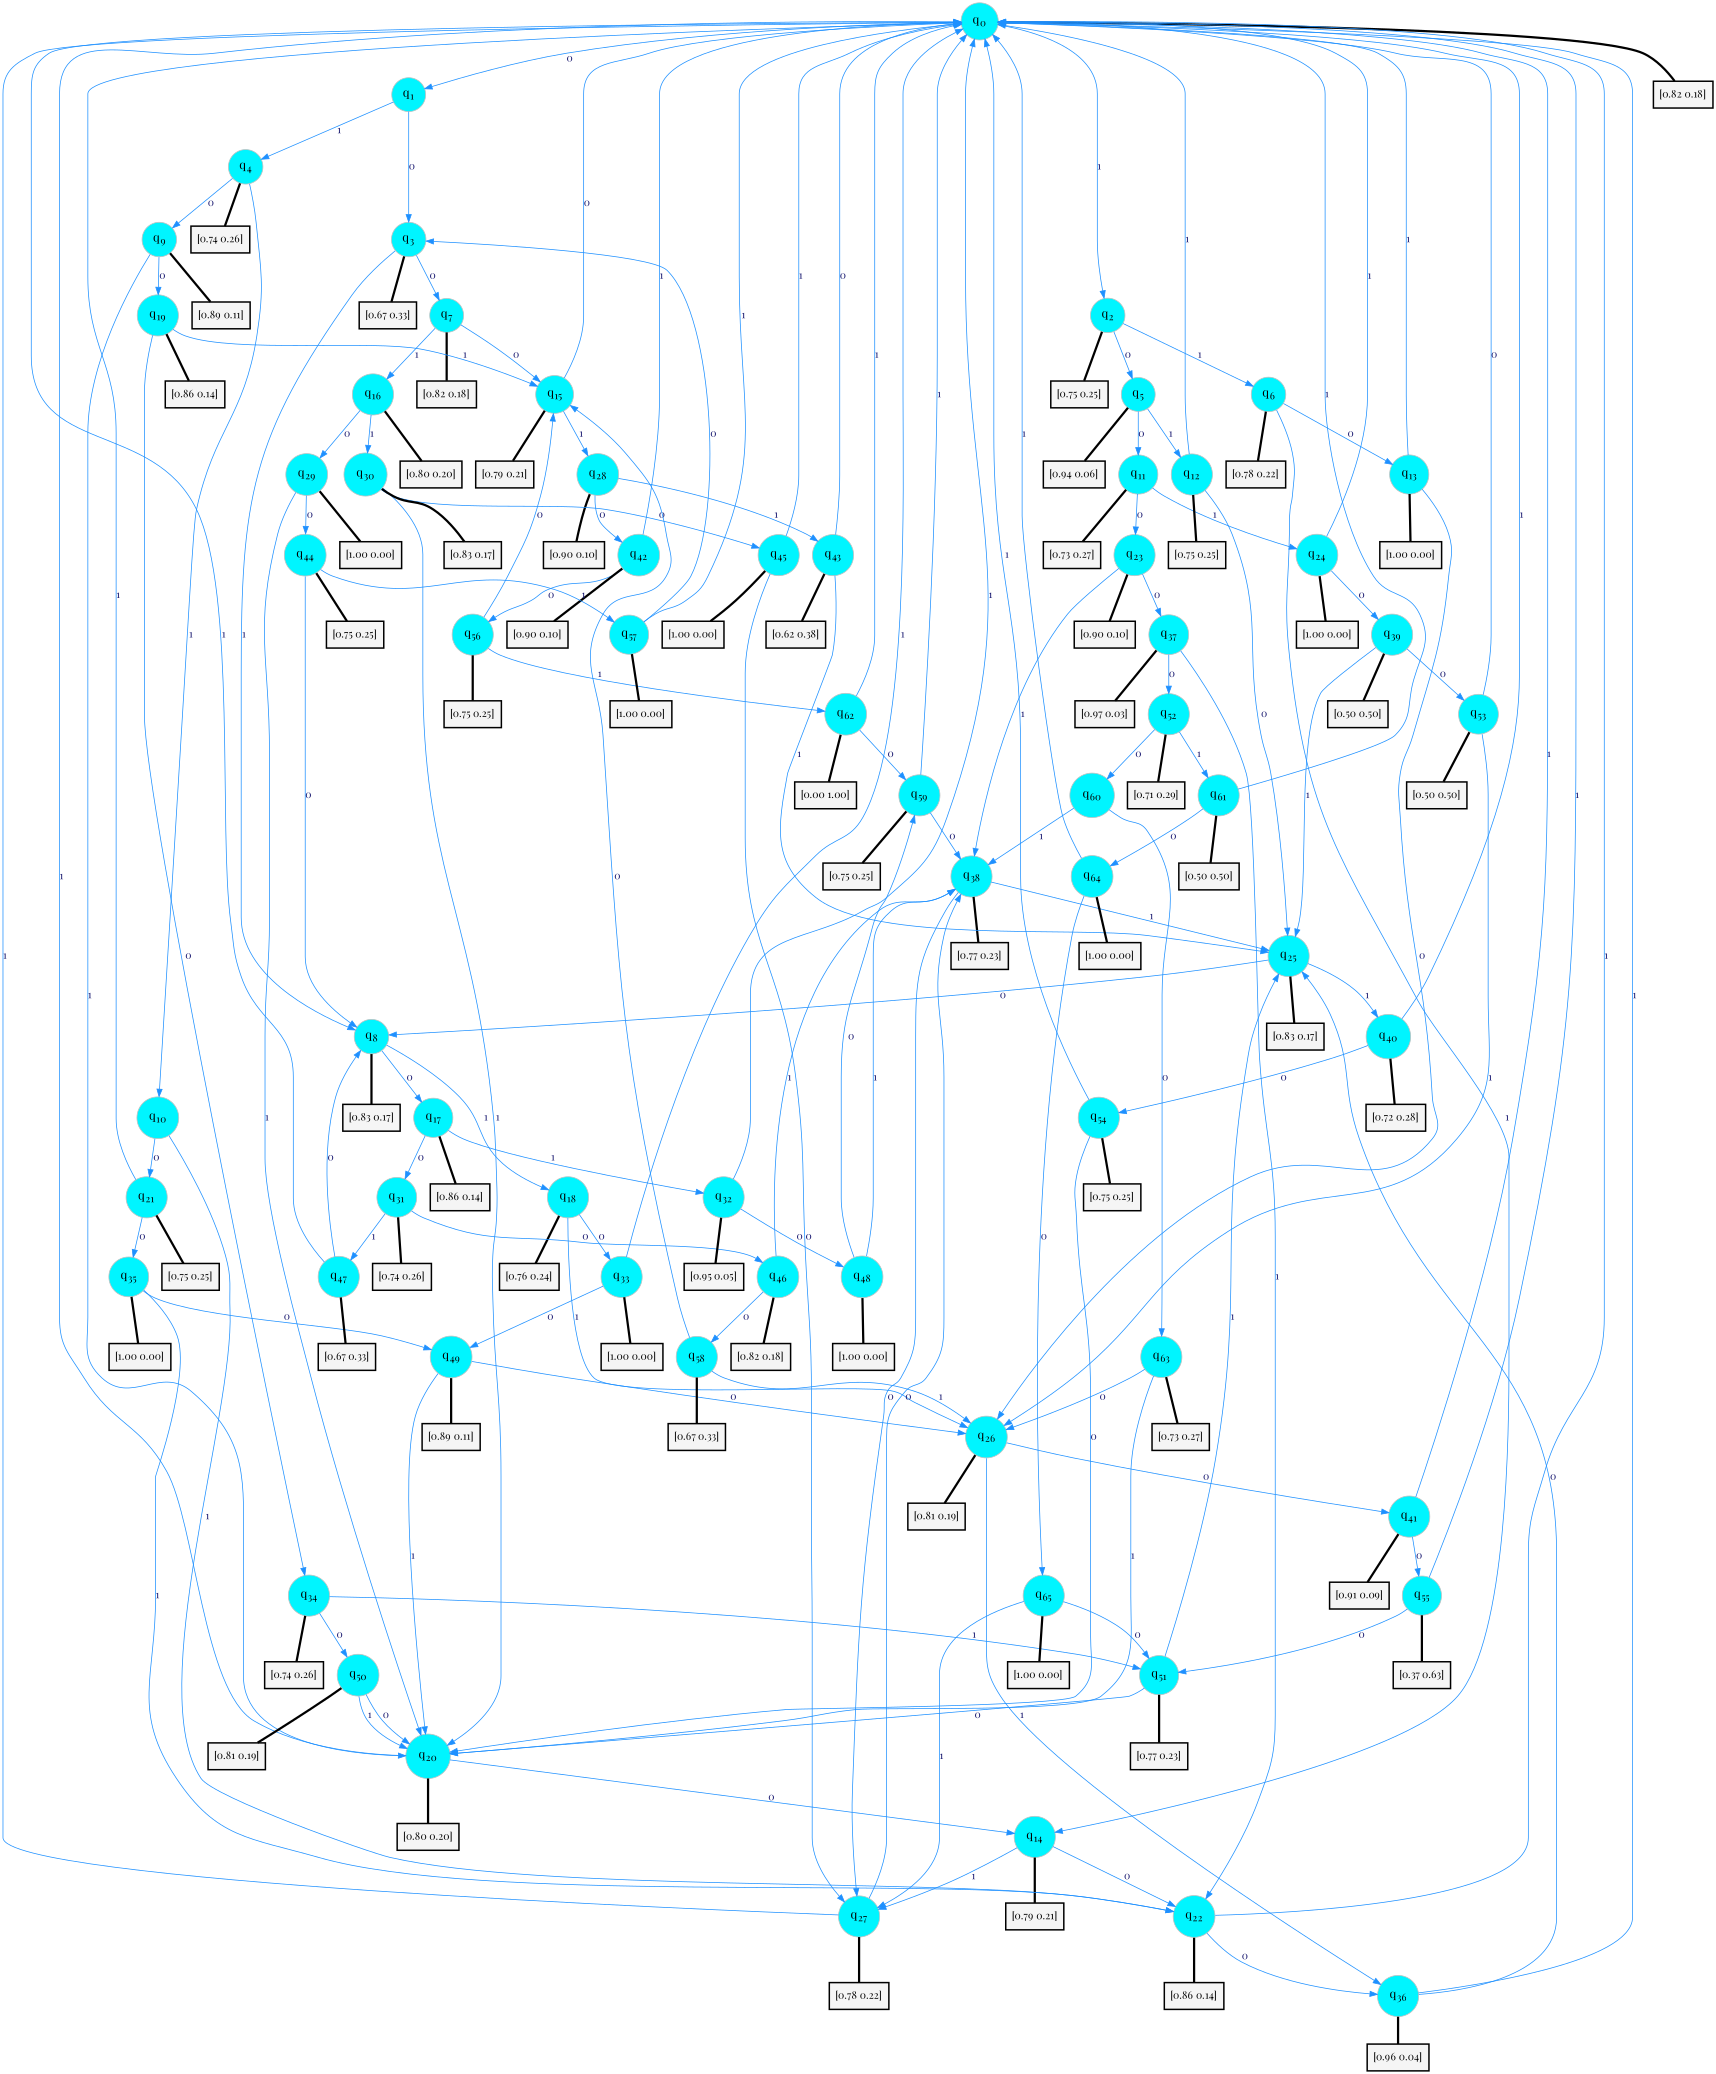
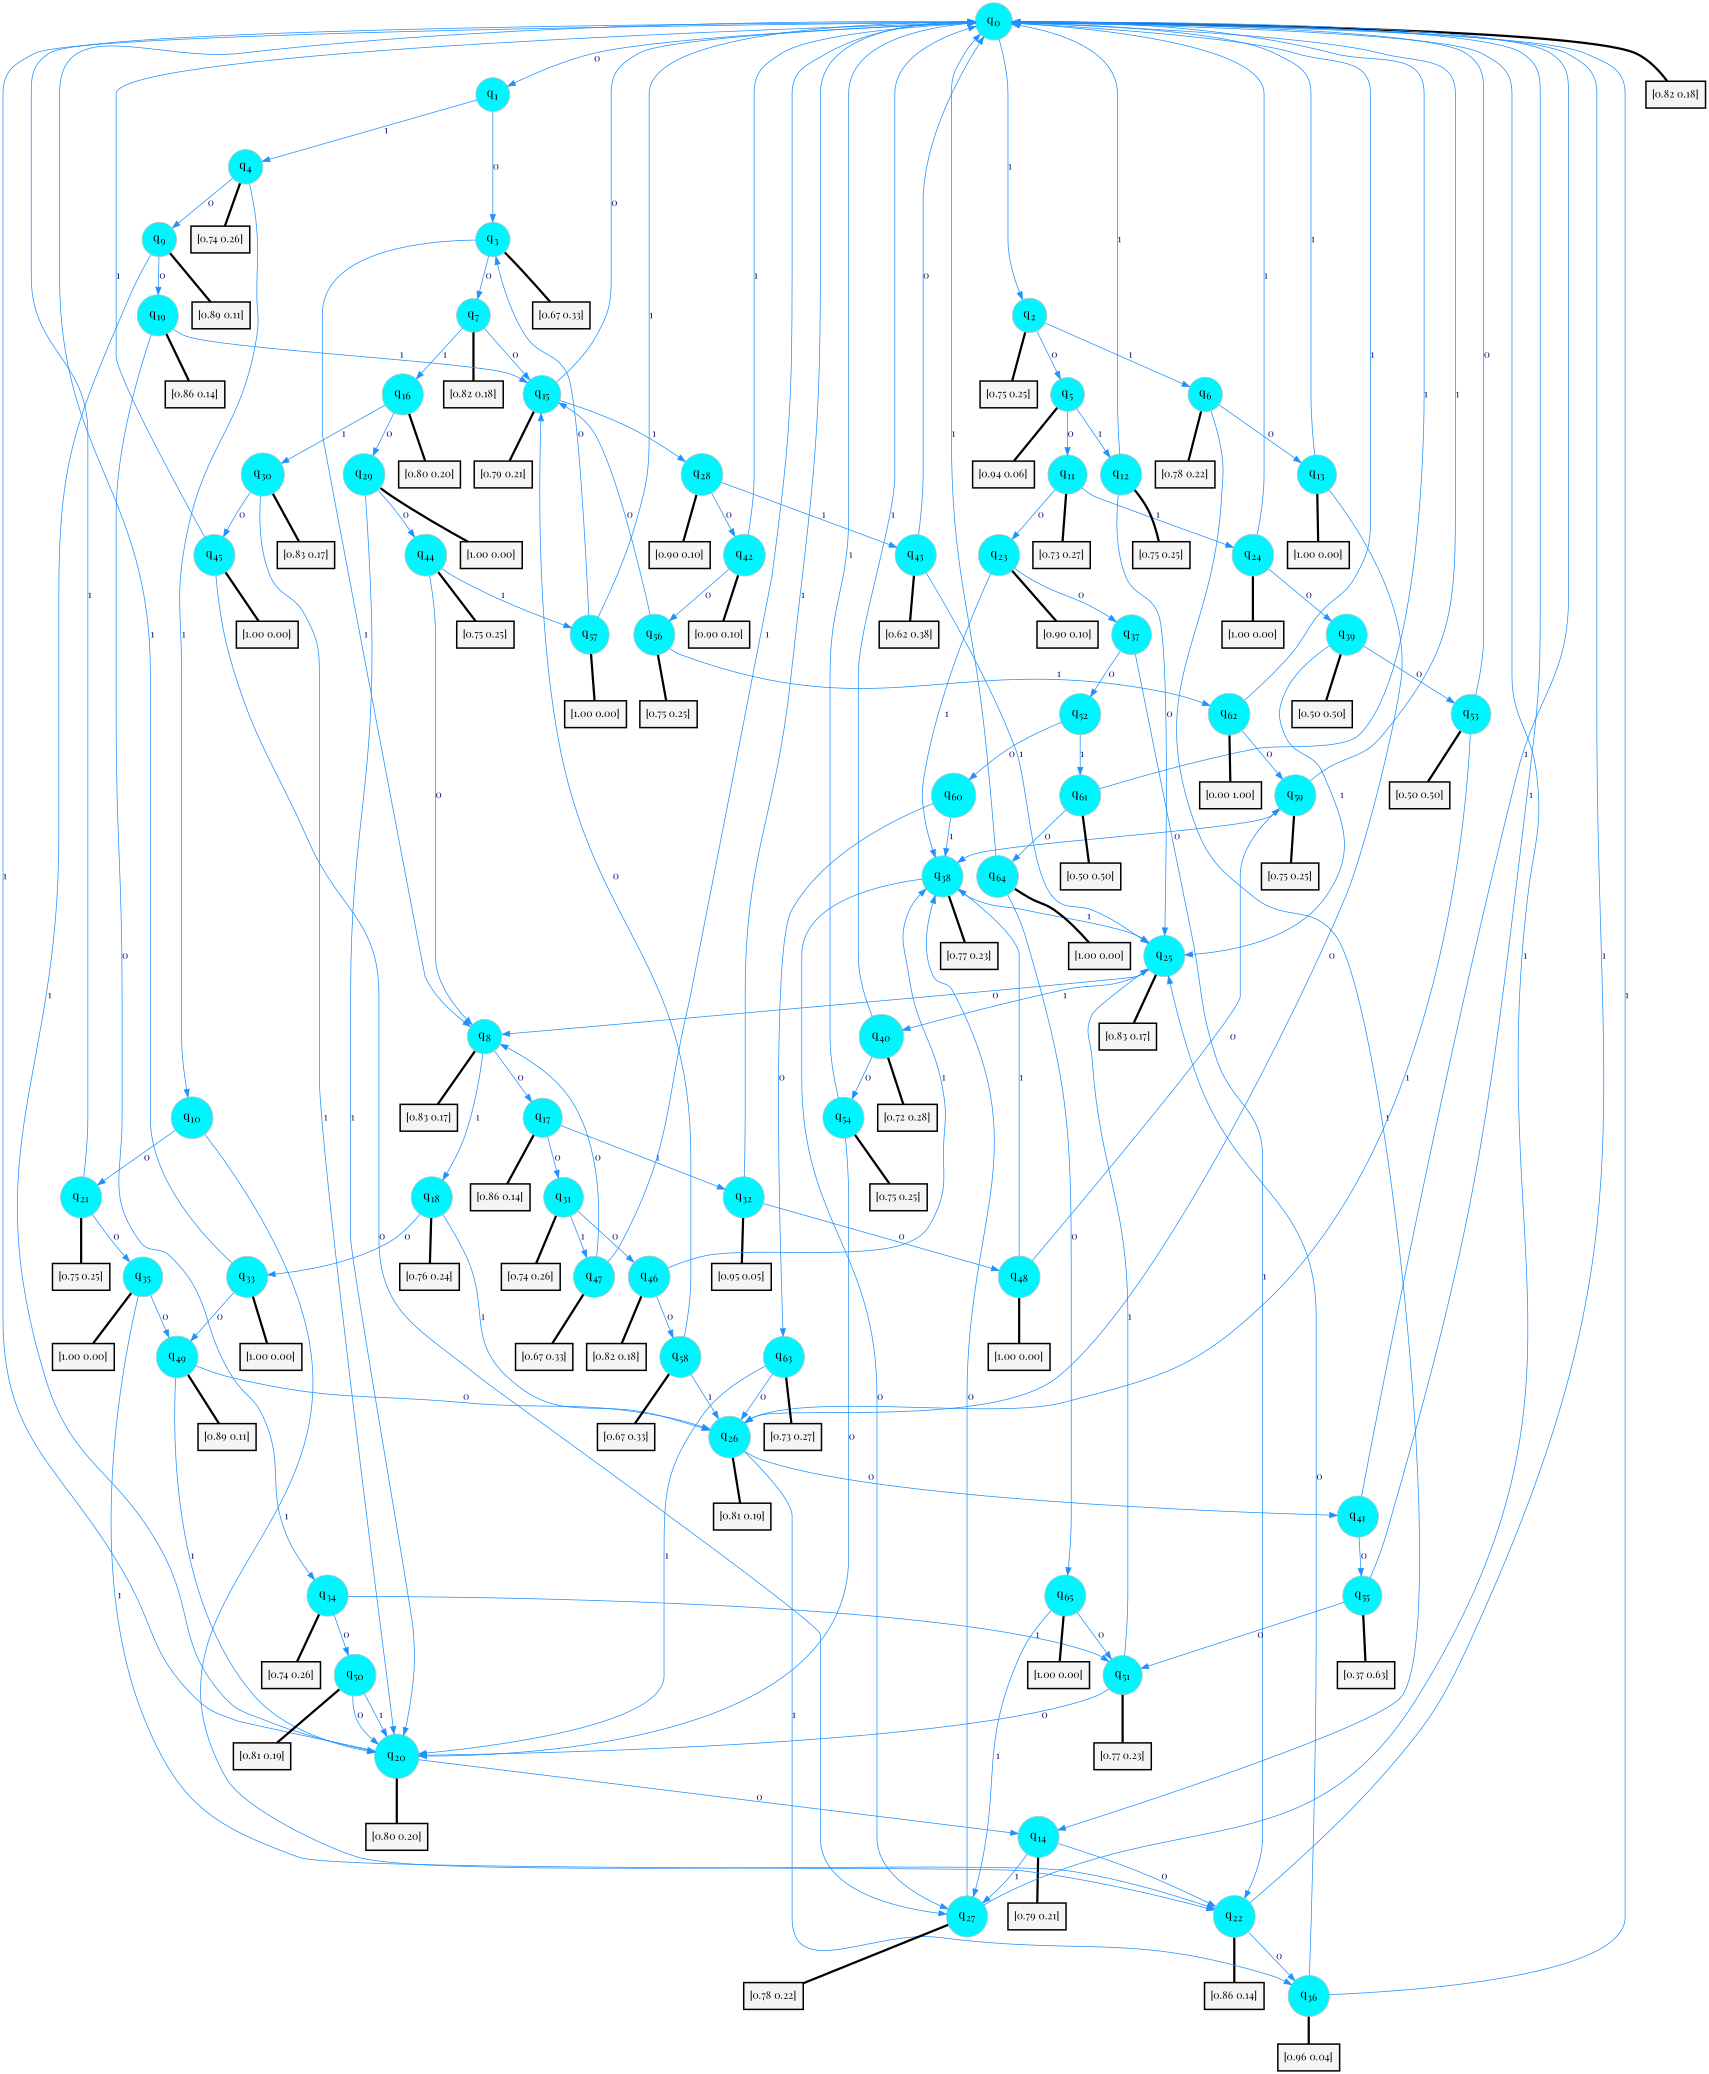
node "[0.97 0.03]": removed
node "[0.71 0.29]": removed
node "[0.91 0.09]": removed
